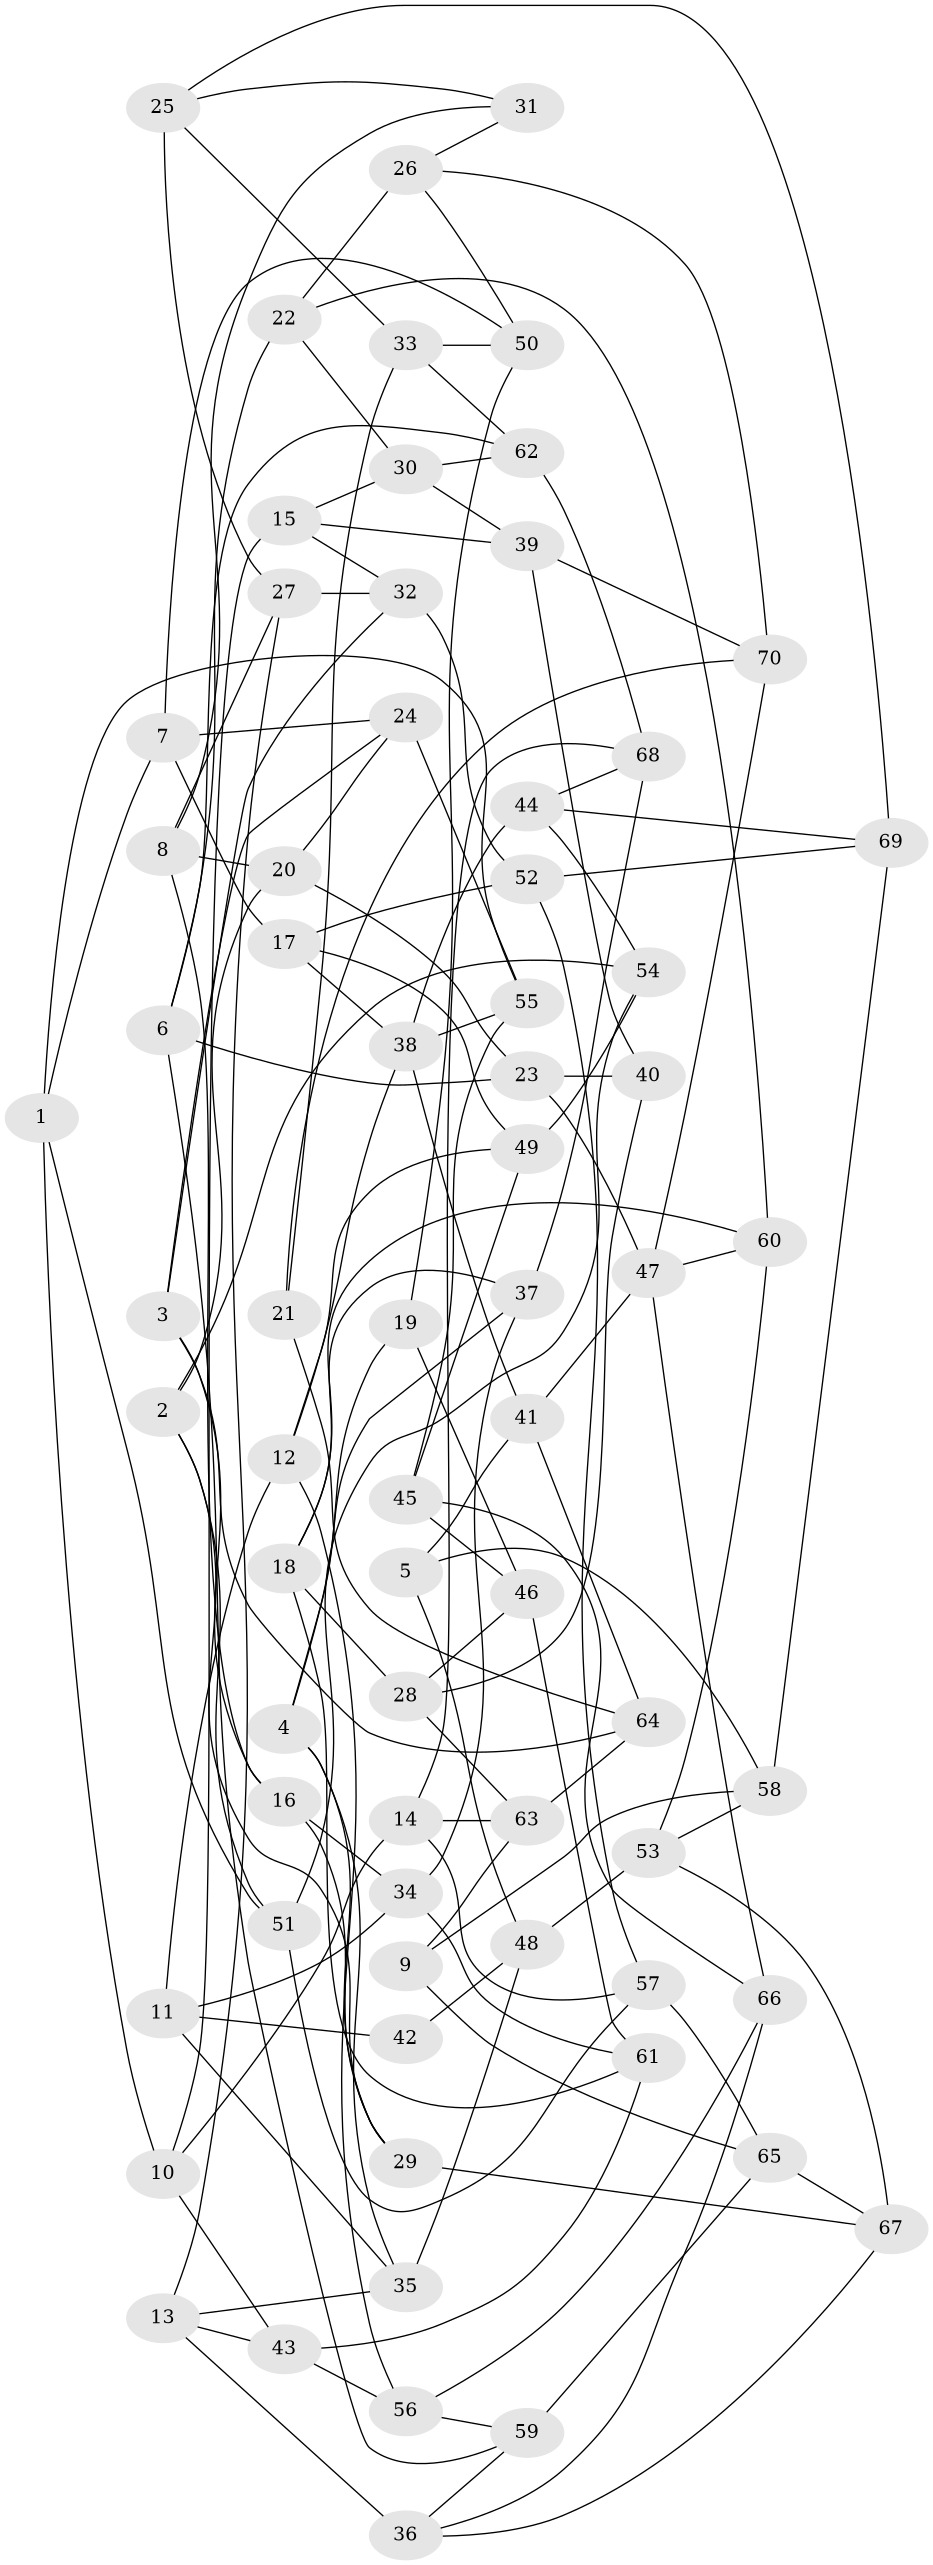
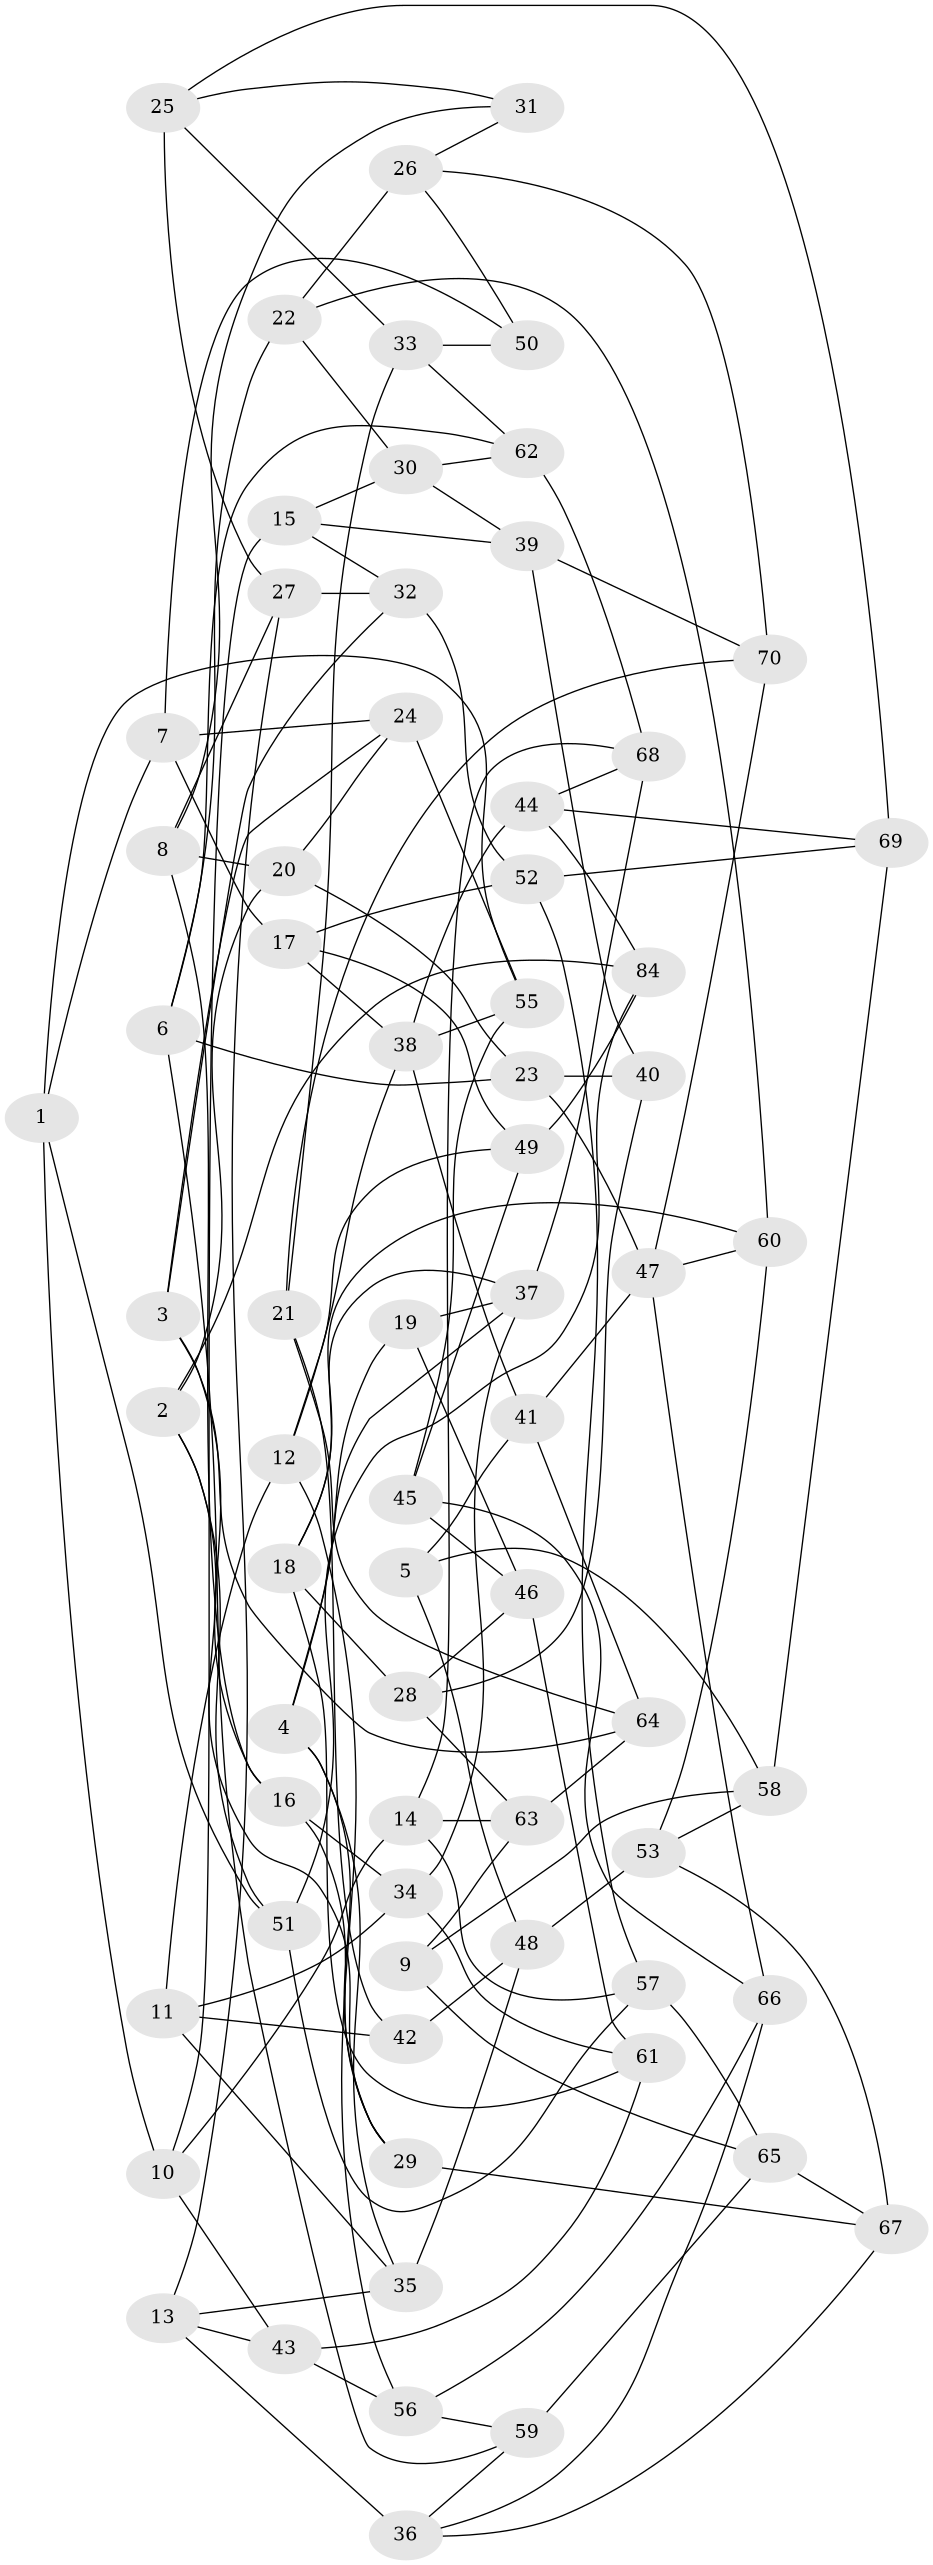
edge "50" -- "19": now "37" -- "19"
node "54": label "54" -> "84"
edge "21" -- "42": added
